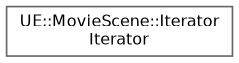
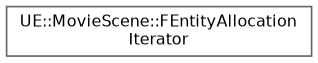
node "UE::MovieScene::Iterator Iterator": label "UE::MovieScene::Iterator Iterator" -> "UE::MovieScene::FEntityAllocation Iterator"
